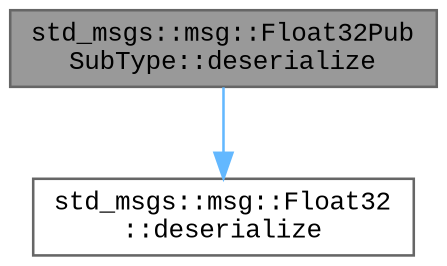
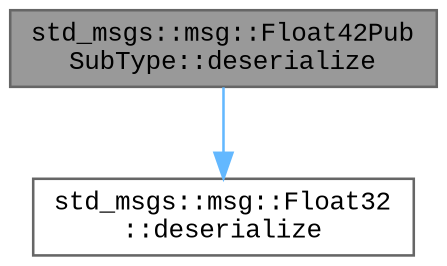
node "std_msgs::msg::Float32Pub SubType::deserialize": label "std_msgs::msg::Float32Pub SubType::deserialize" -> "std_msgs::msg::Float42Pub SubType::deserialize"
